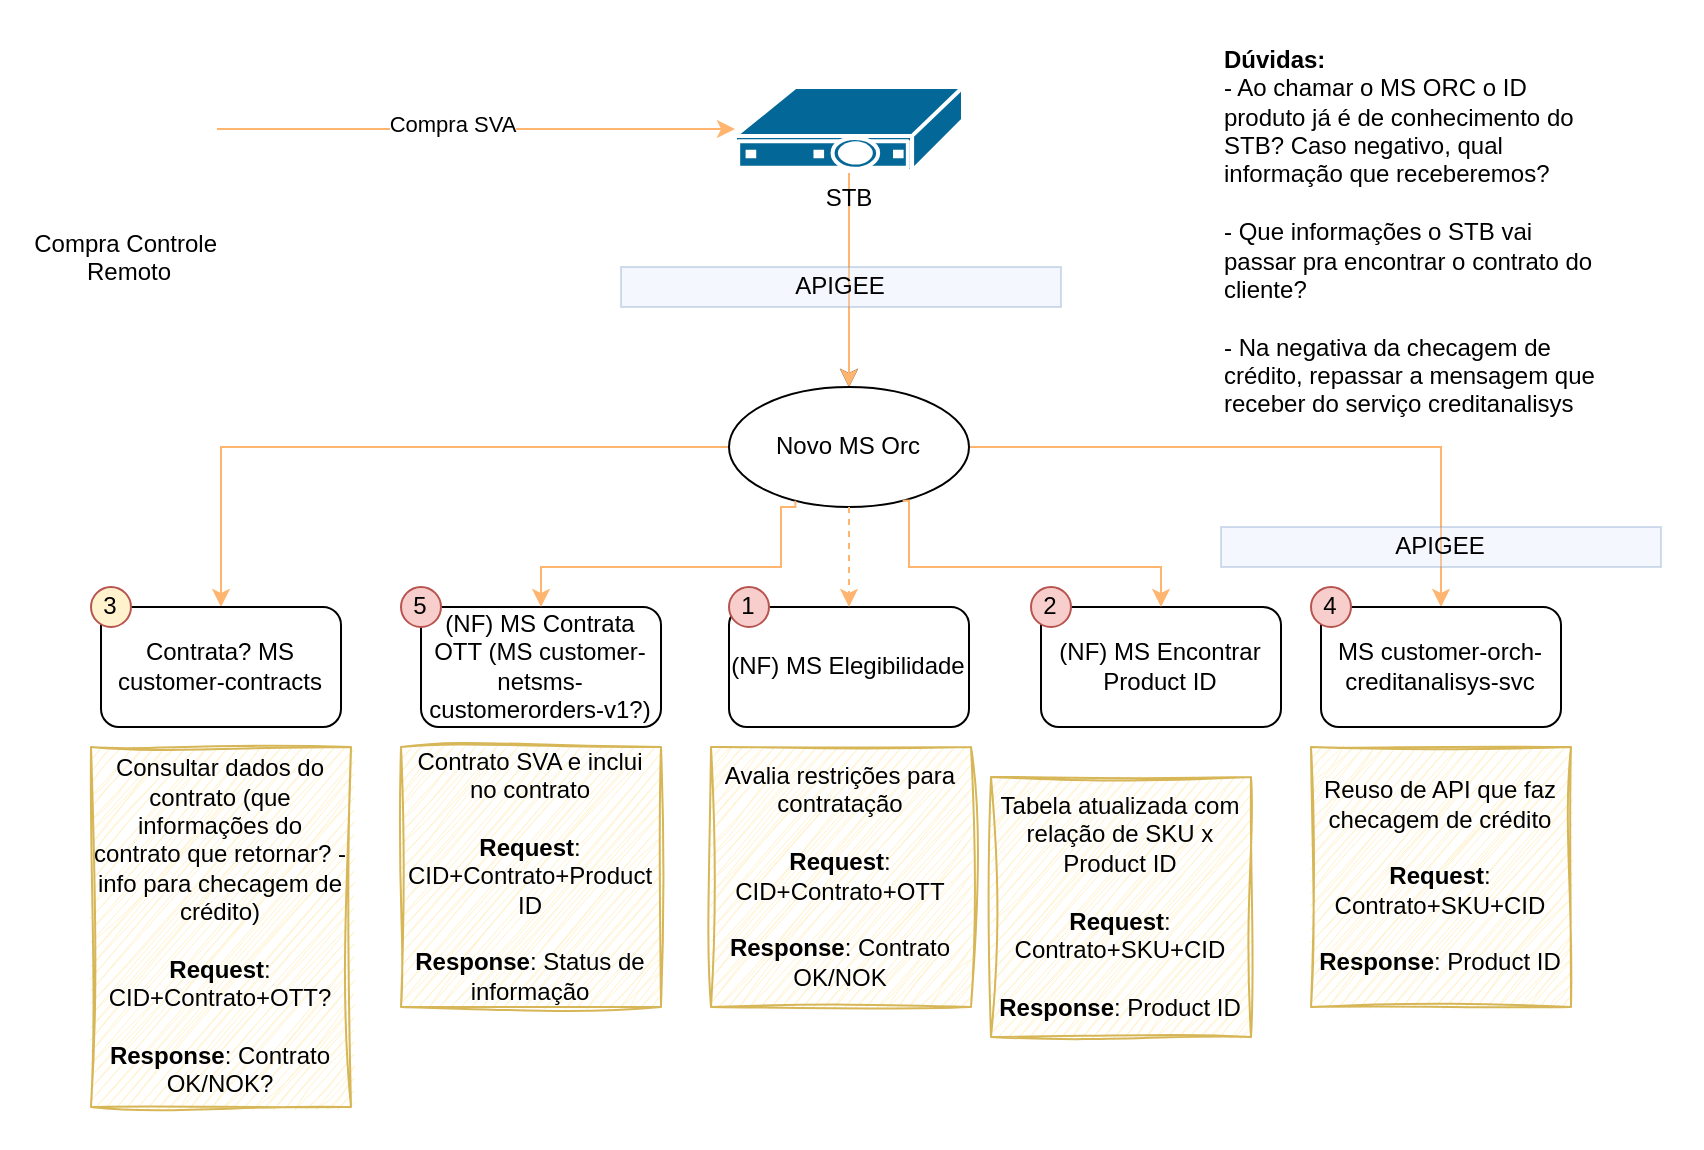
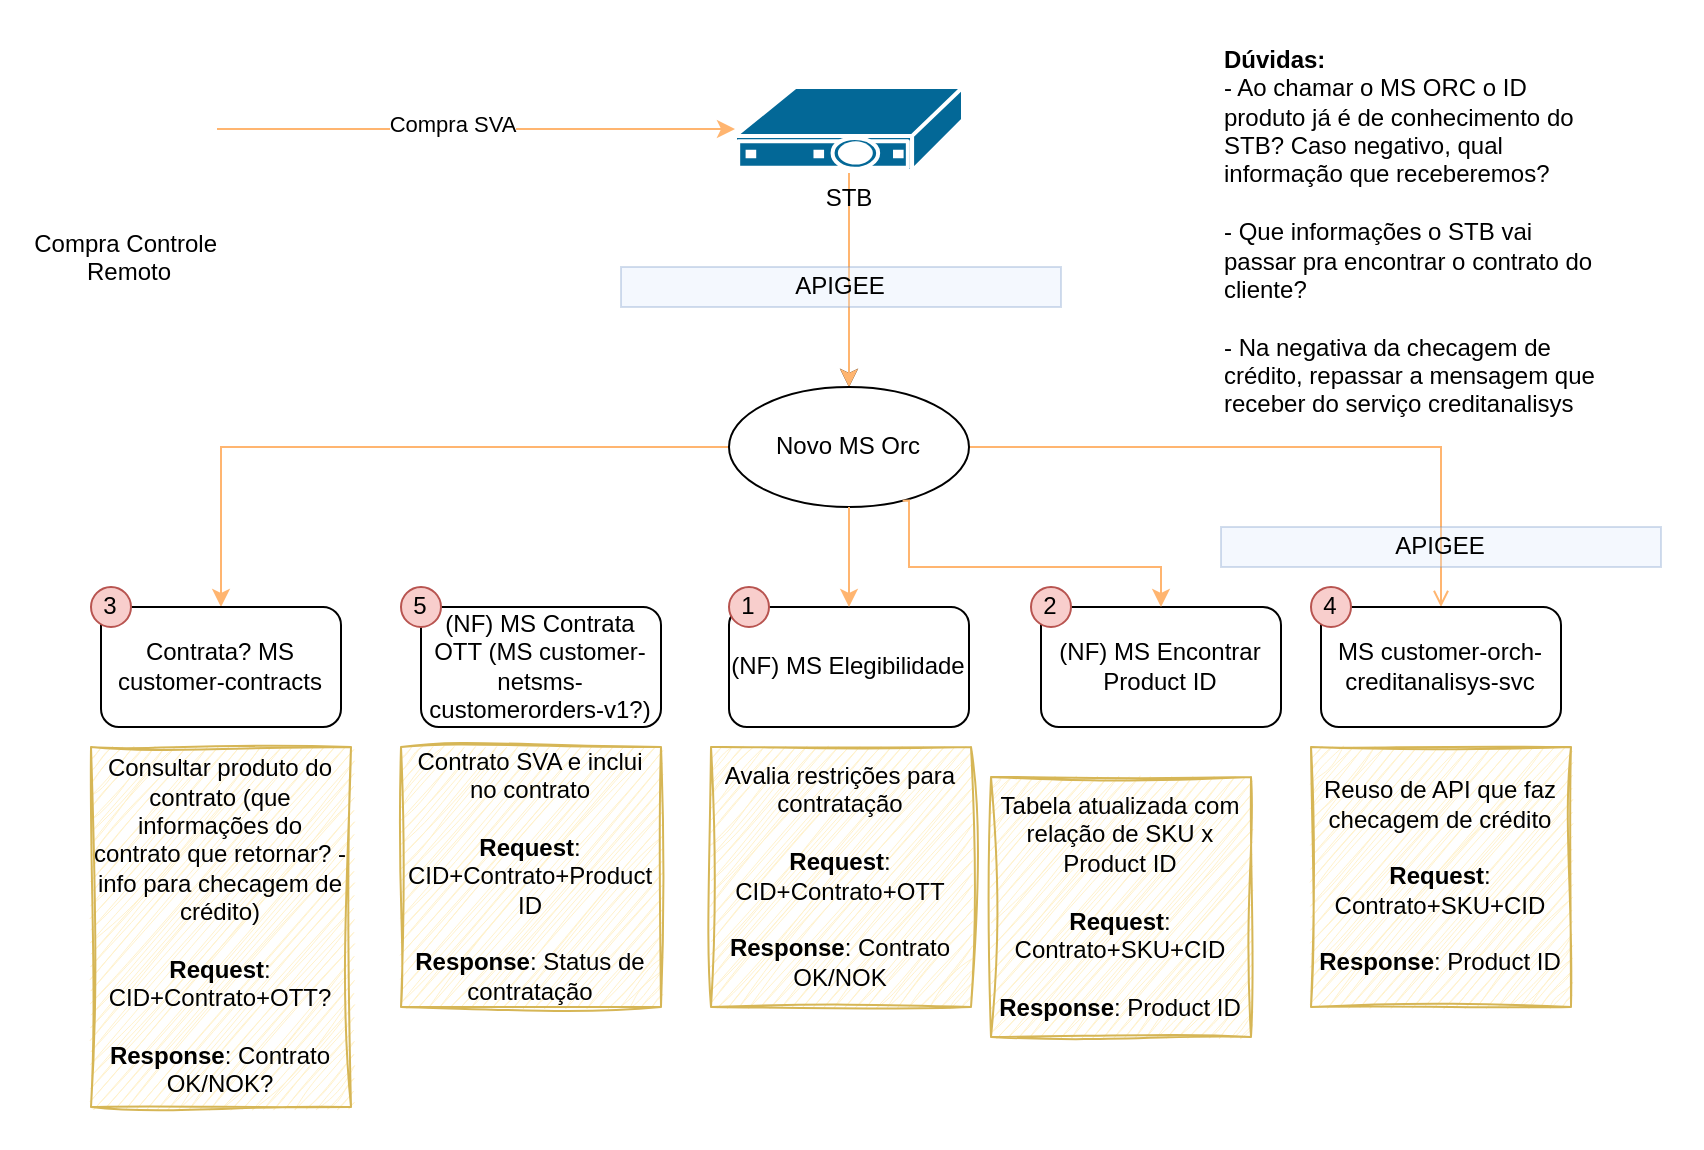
edge "Novo MS Orc" -> "(NF) MS Elegibilidade": style dashed -> solid
edge "Novo MS Orc" -> "(NF) MS Contrata OTT (MS customer-netsms-customerorders-v1?)": removed
edge "Novo MS Orc" -> "MS customer-orch-creditanalisys-svc": arrowhead classic -> open
node "3": fillcolor #fff2cc -> #f8cecc
node "Contrato SVA e inclui no contrato Request: CID+Contrato+Product ID Response: Status de informação": label "Contrato SVA e inclui no contrato Request: CID+Contrato+Product ID Response: Status de informação" -> "Contrato SVA e inclui no contrato Request: CID+Contrato+Product ID Response: Status de contratação"
node "Consultar dados do contrato (que informações do contrato que retornar? - info para checagem de crédito) Request: CID+Contrato+OTT? Response: Contrato OK/NOK?": label "Consultar dados do contrato (que informações do contrato que retornar? - info para checagem de crédito) Request: CID+Contrato+OTT? Response: Contrato OK/NOK?" -> "Consultar produto do contrato (que informações do contrato que retornar? - info para checagem de crédito) Request: CID+Contrato+OTT? Response: Contrato OK/NOK?"
